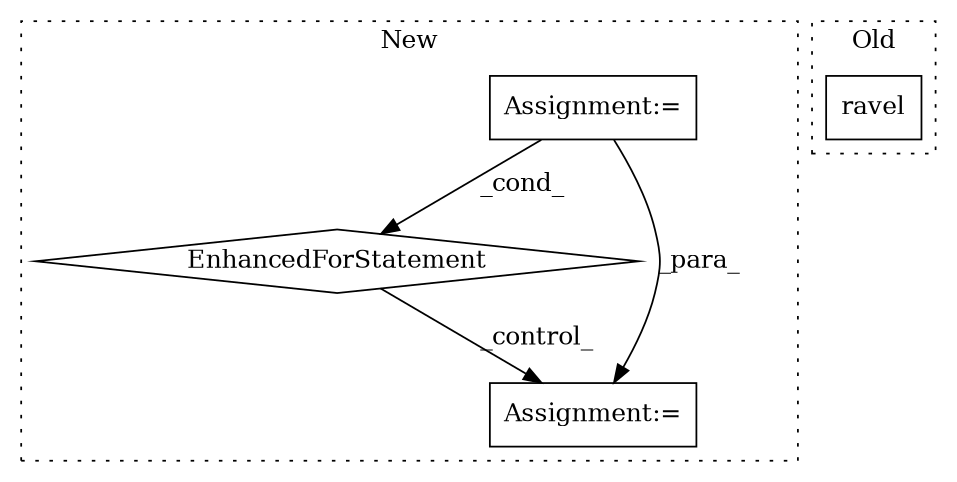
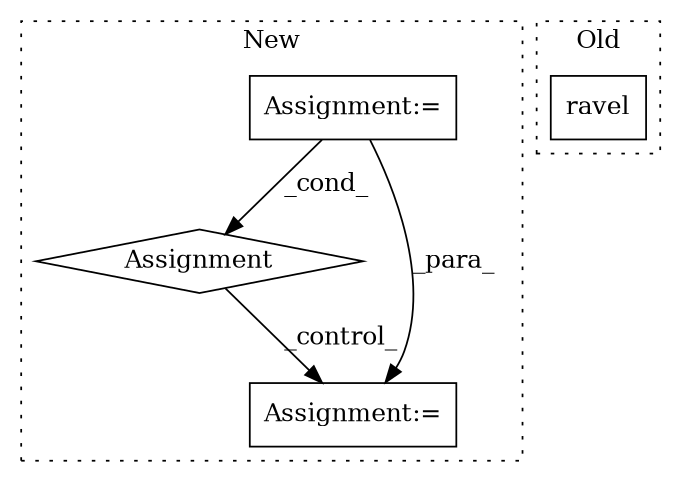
node "EnhancedForStatement": label "EnhancedForStatement" -> "Assignment"
